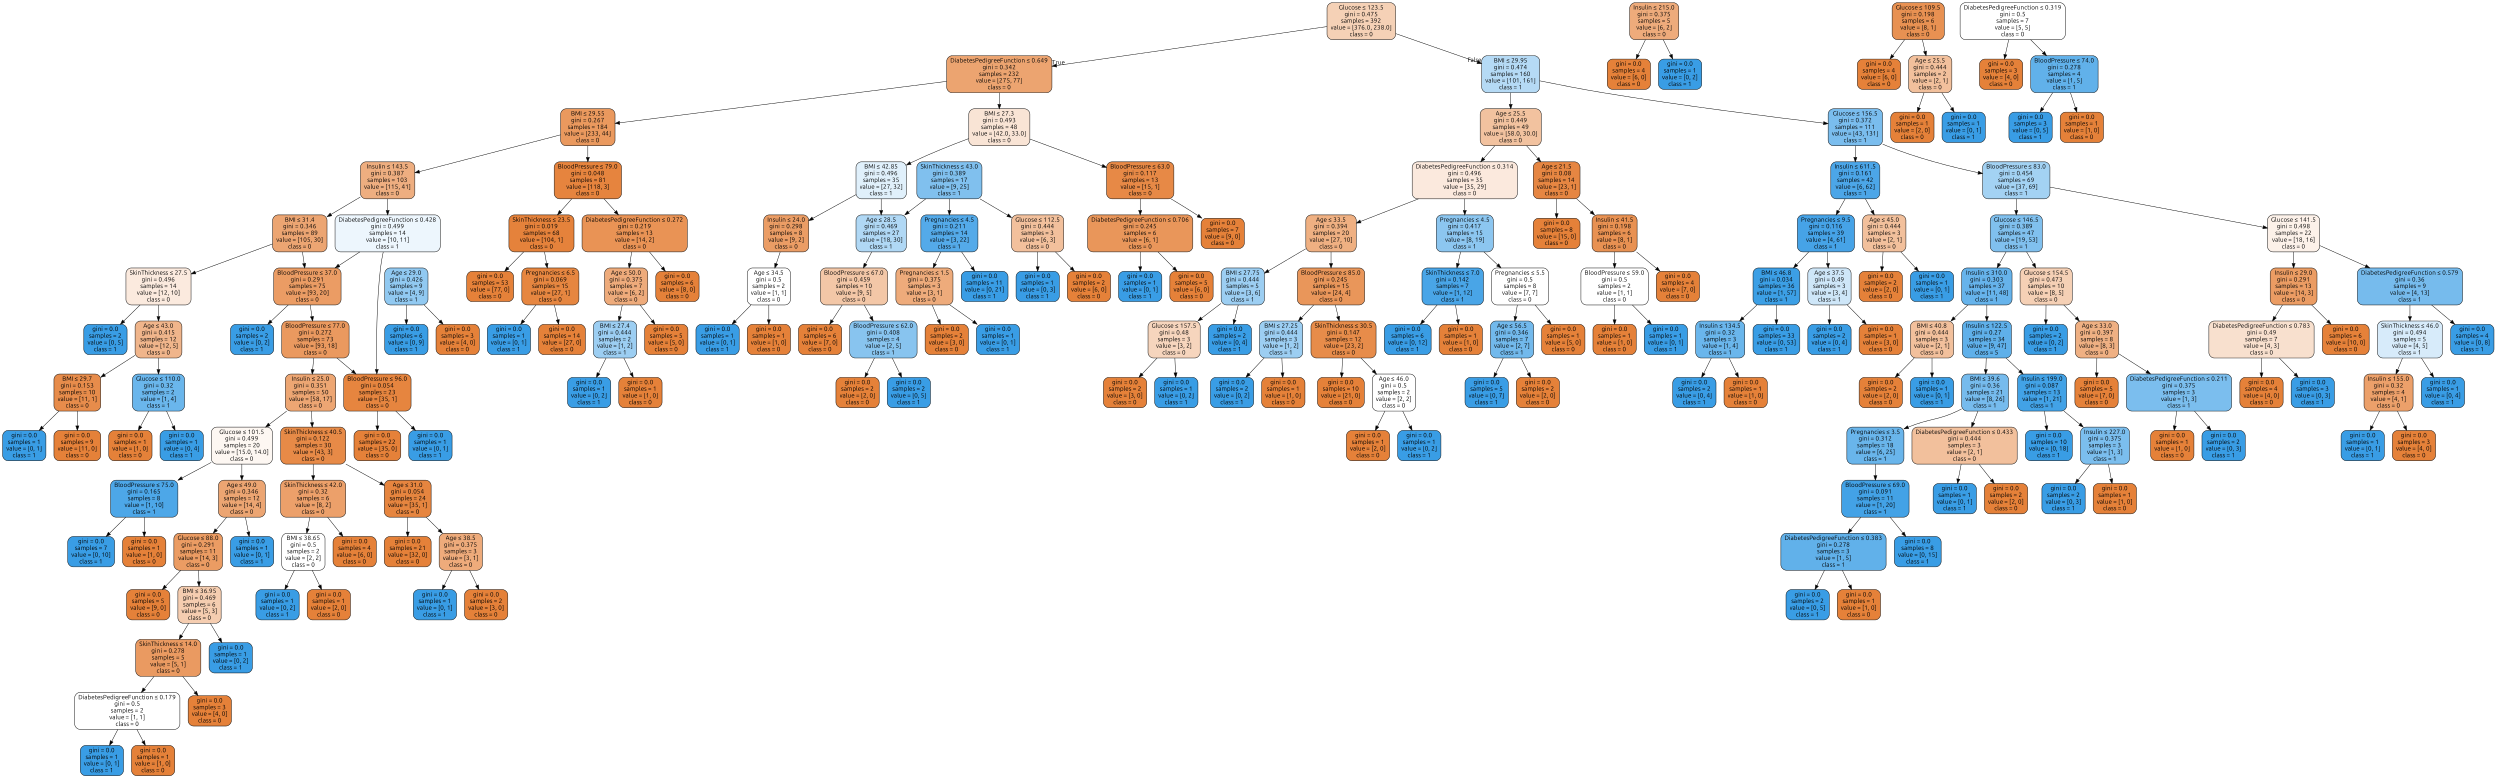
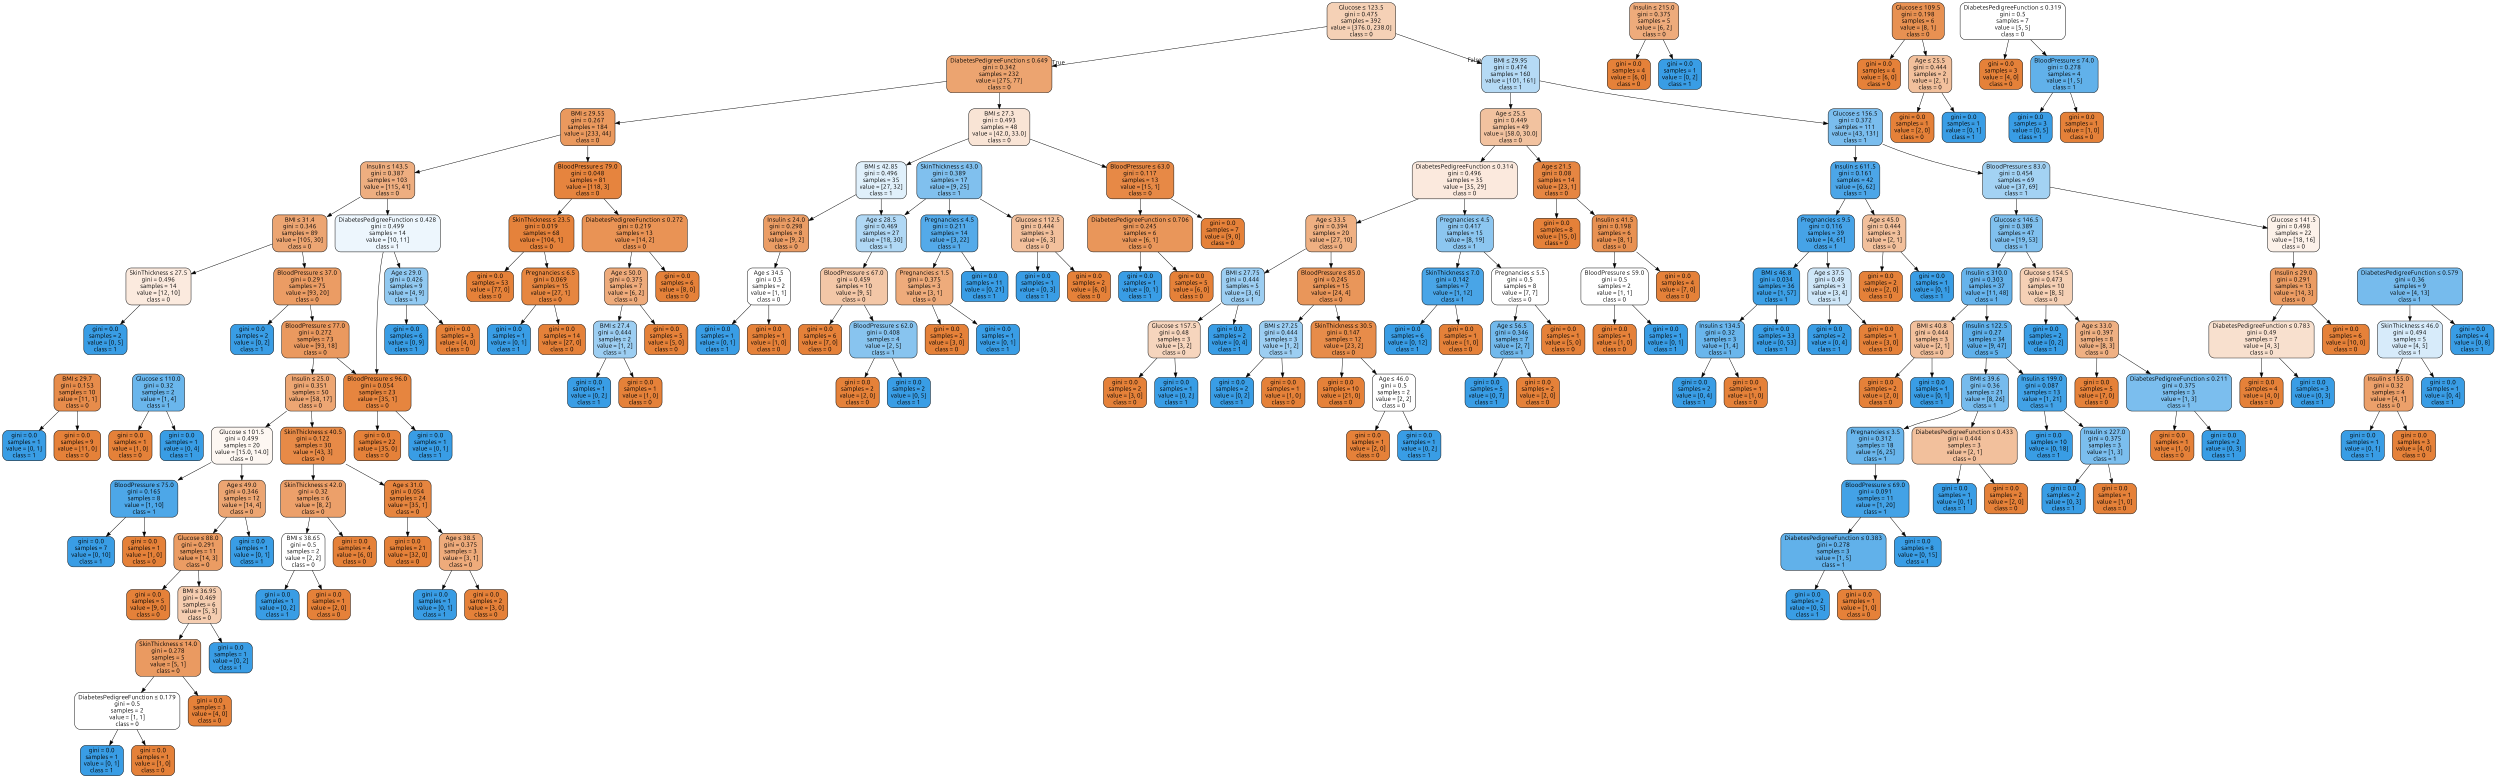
edge "Glucose ≤ 141.5" -> "DiabetesPedigreeFunction ≤ 0.579": removed
edge "DiabetesPedigreeFunction ≤ 0.428" -> "BloodPressure ≤ 37.0": now "DiabetesPedigreeFunction ≤ 0.428" -> "Age ≤ 29.0"
node "Age ≤ 43.0": removed
